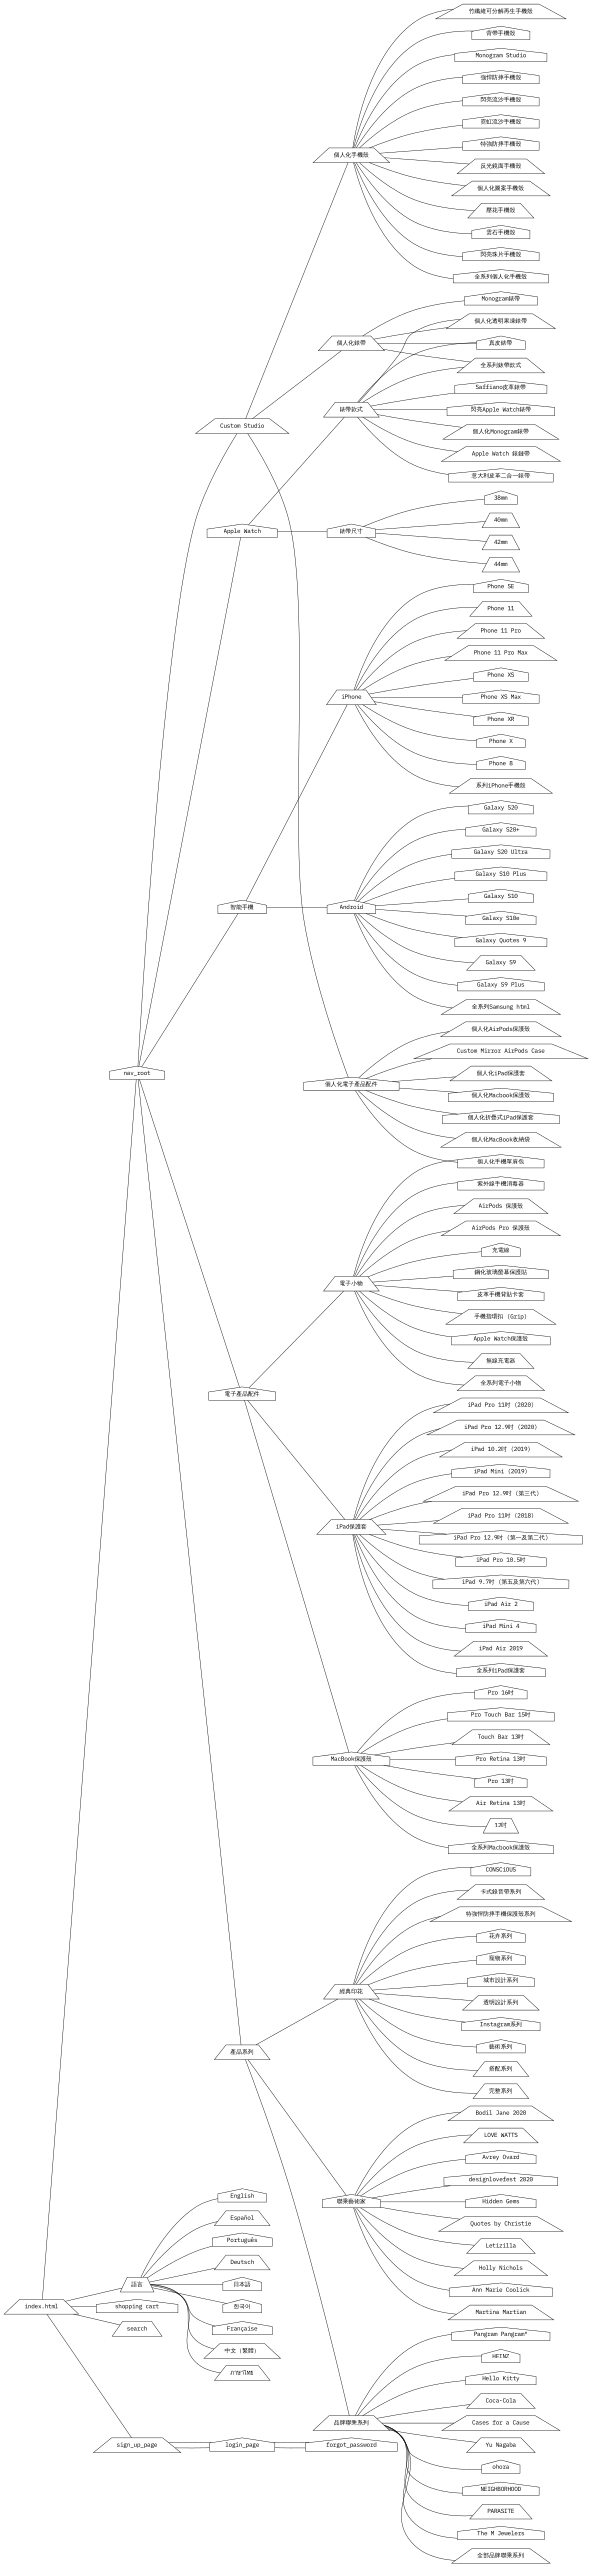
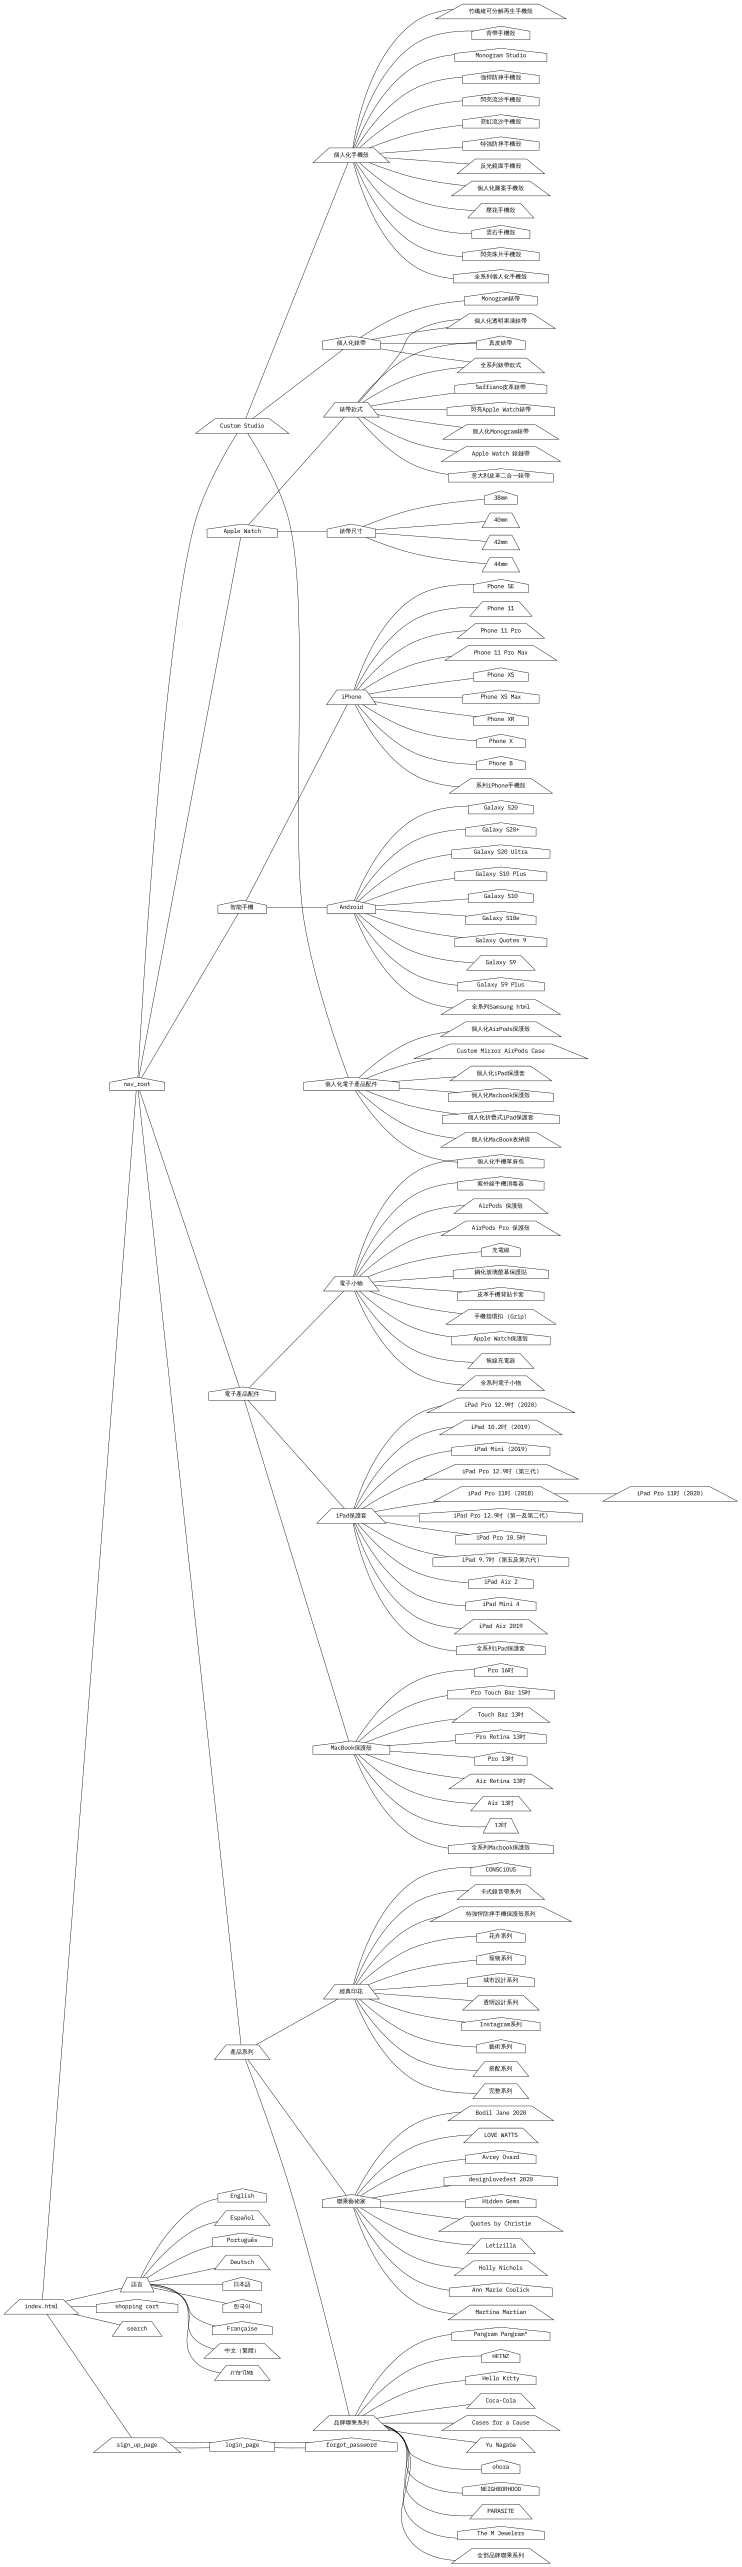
node "個人化錶帶": shape trapezium -> house
edge "iPad Pro 11吋 (2020)" -- "iPad保護套": now "iPad Pro 11吋 (2020)" -- "iPad Pro 11吋 (2018)"
node "Air 13吋": added
